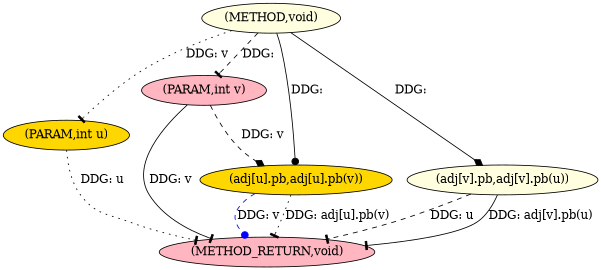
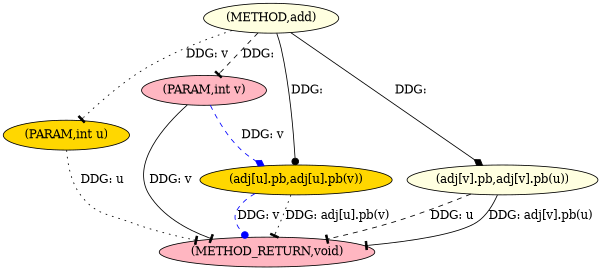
node "(METHOD,void)": label "(METHOD,void)" -> "(METHOD,add)"
edge "(PARAM,int v)" -> "(adj[u].pb,adj[u].pb(v))": color black -> blue
